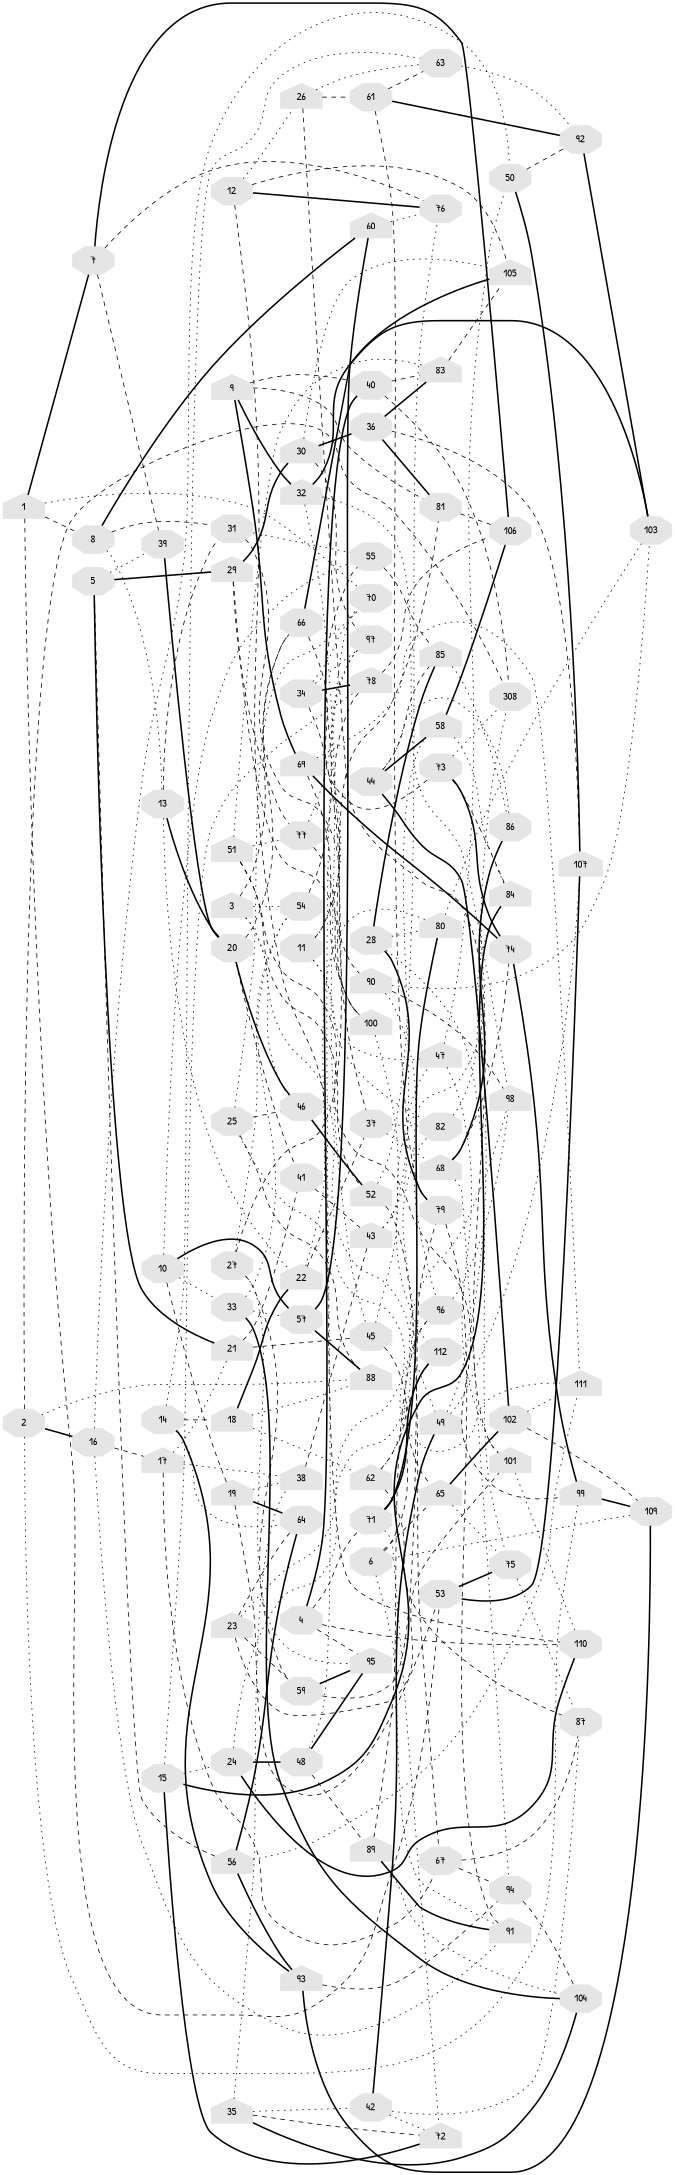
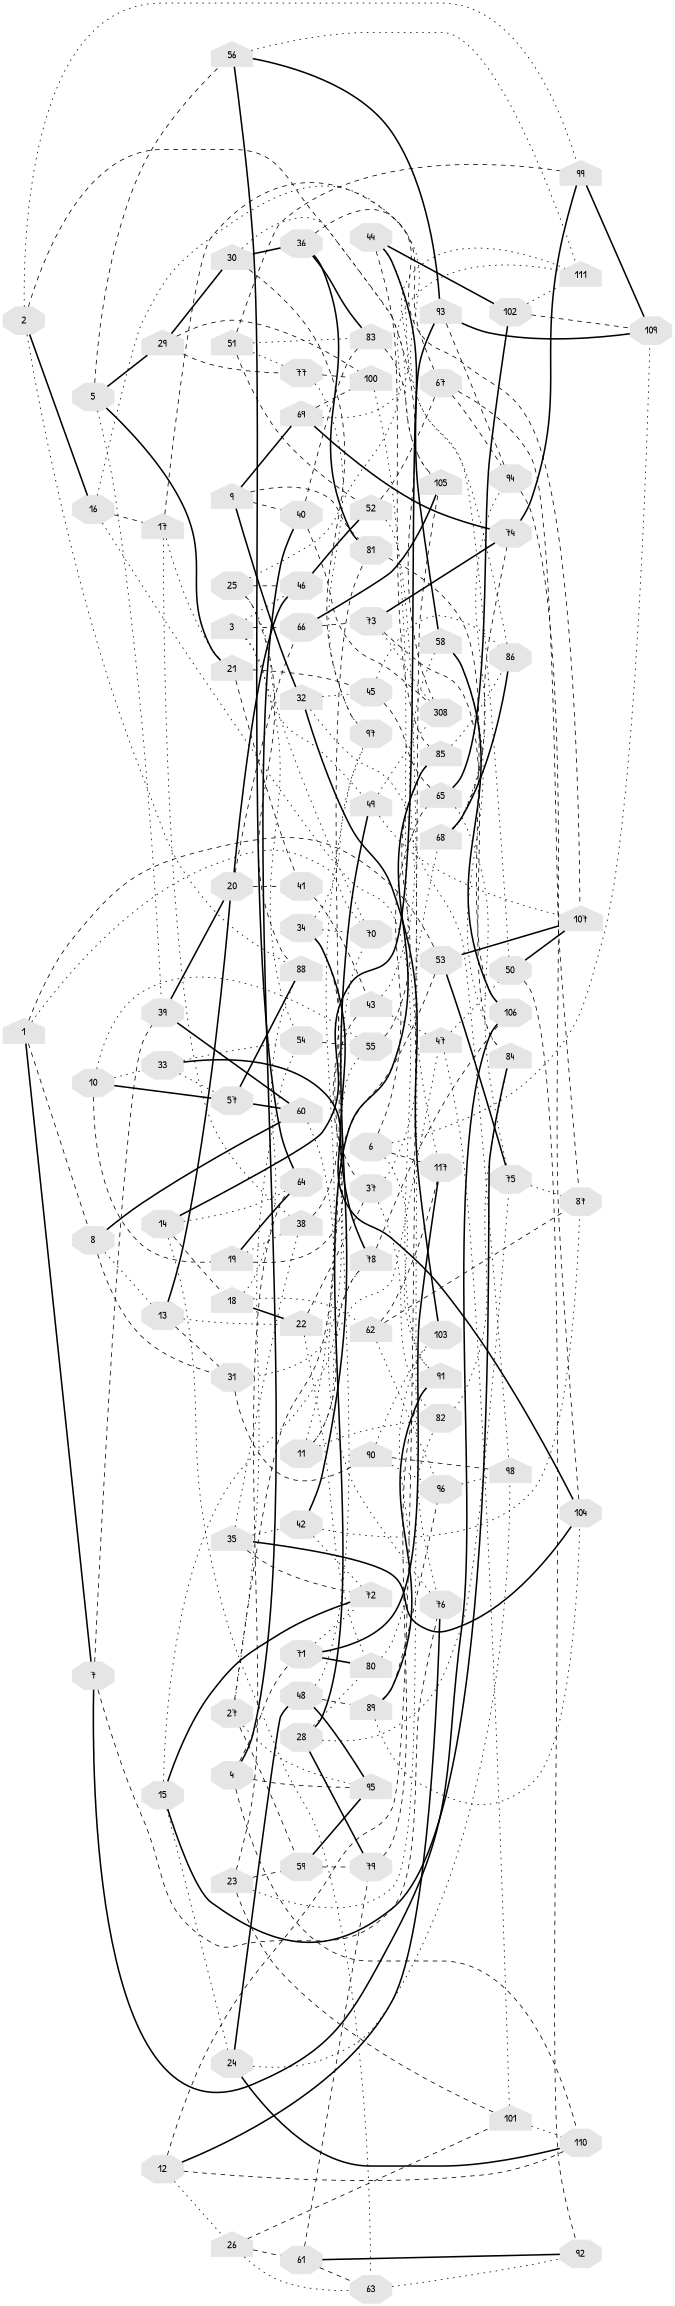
edge "92" -- "103": removed
edge "39" -- "60": added
node "112": label "112" -> "117"
